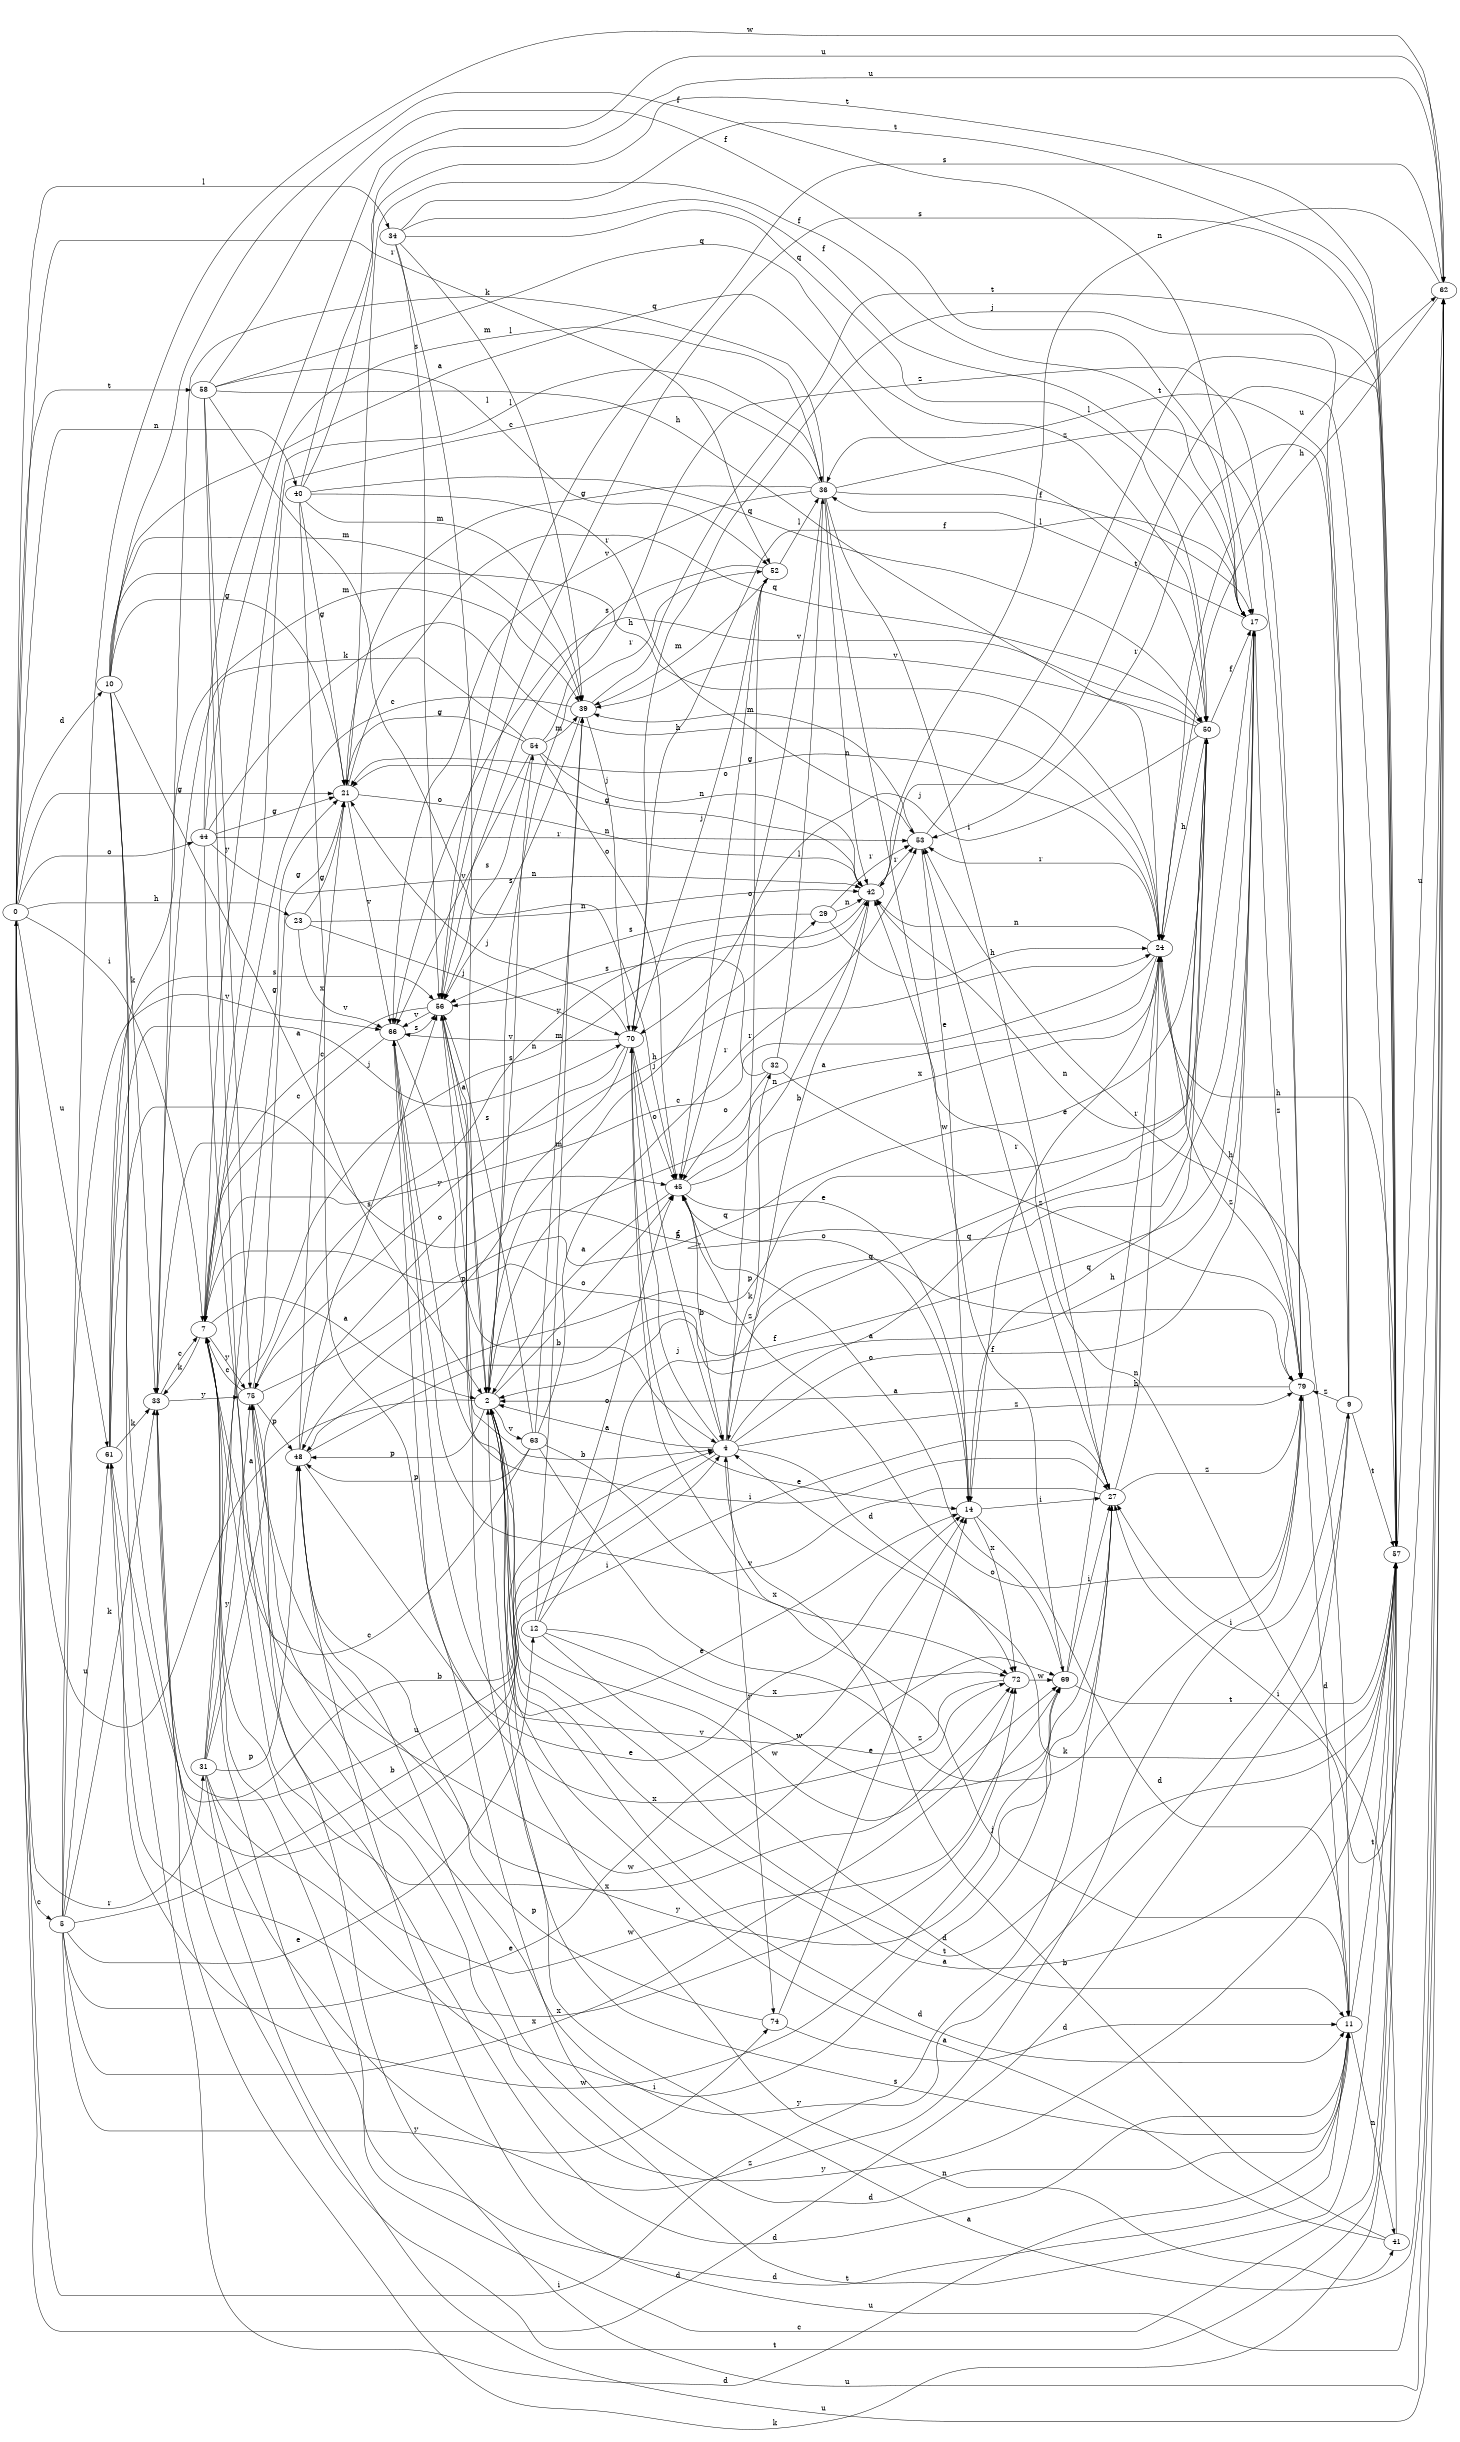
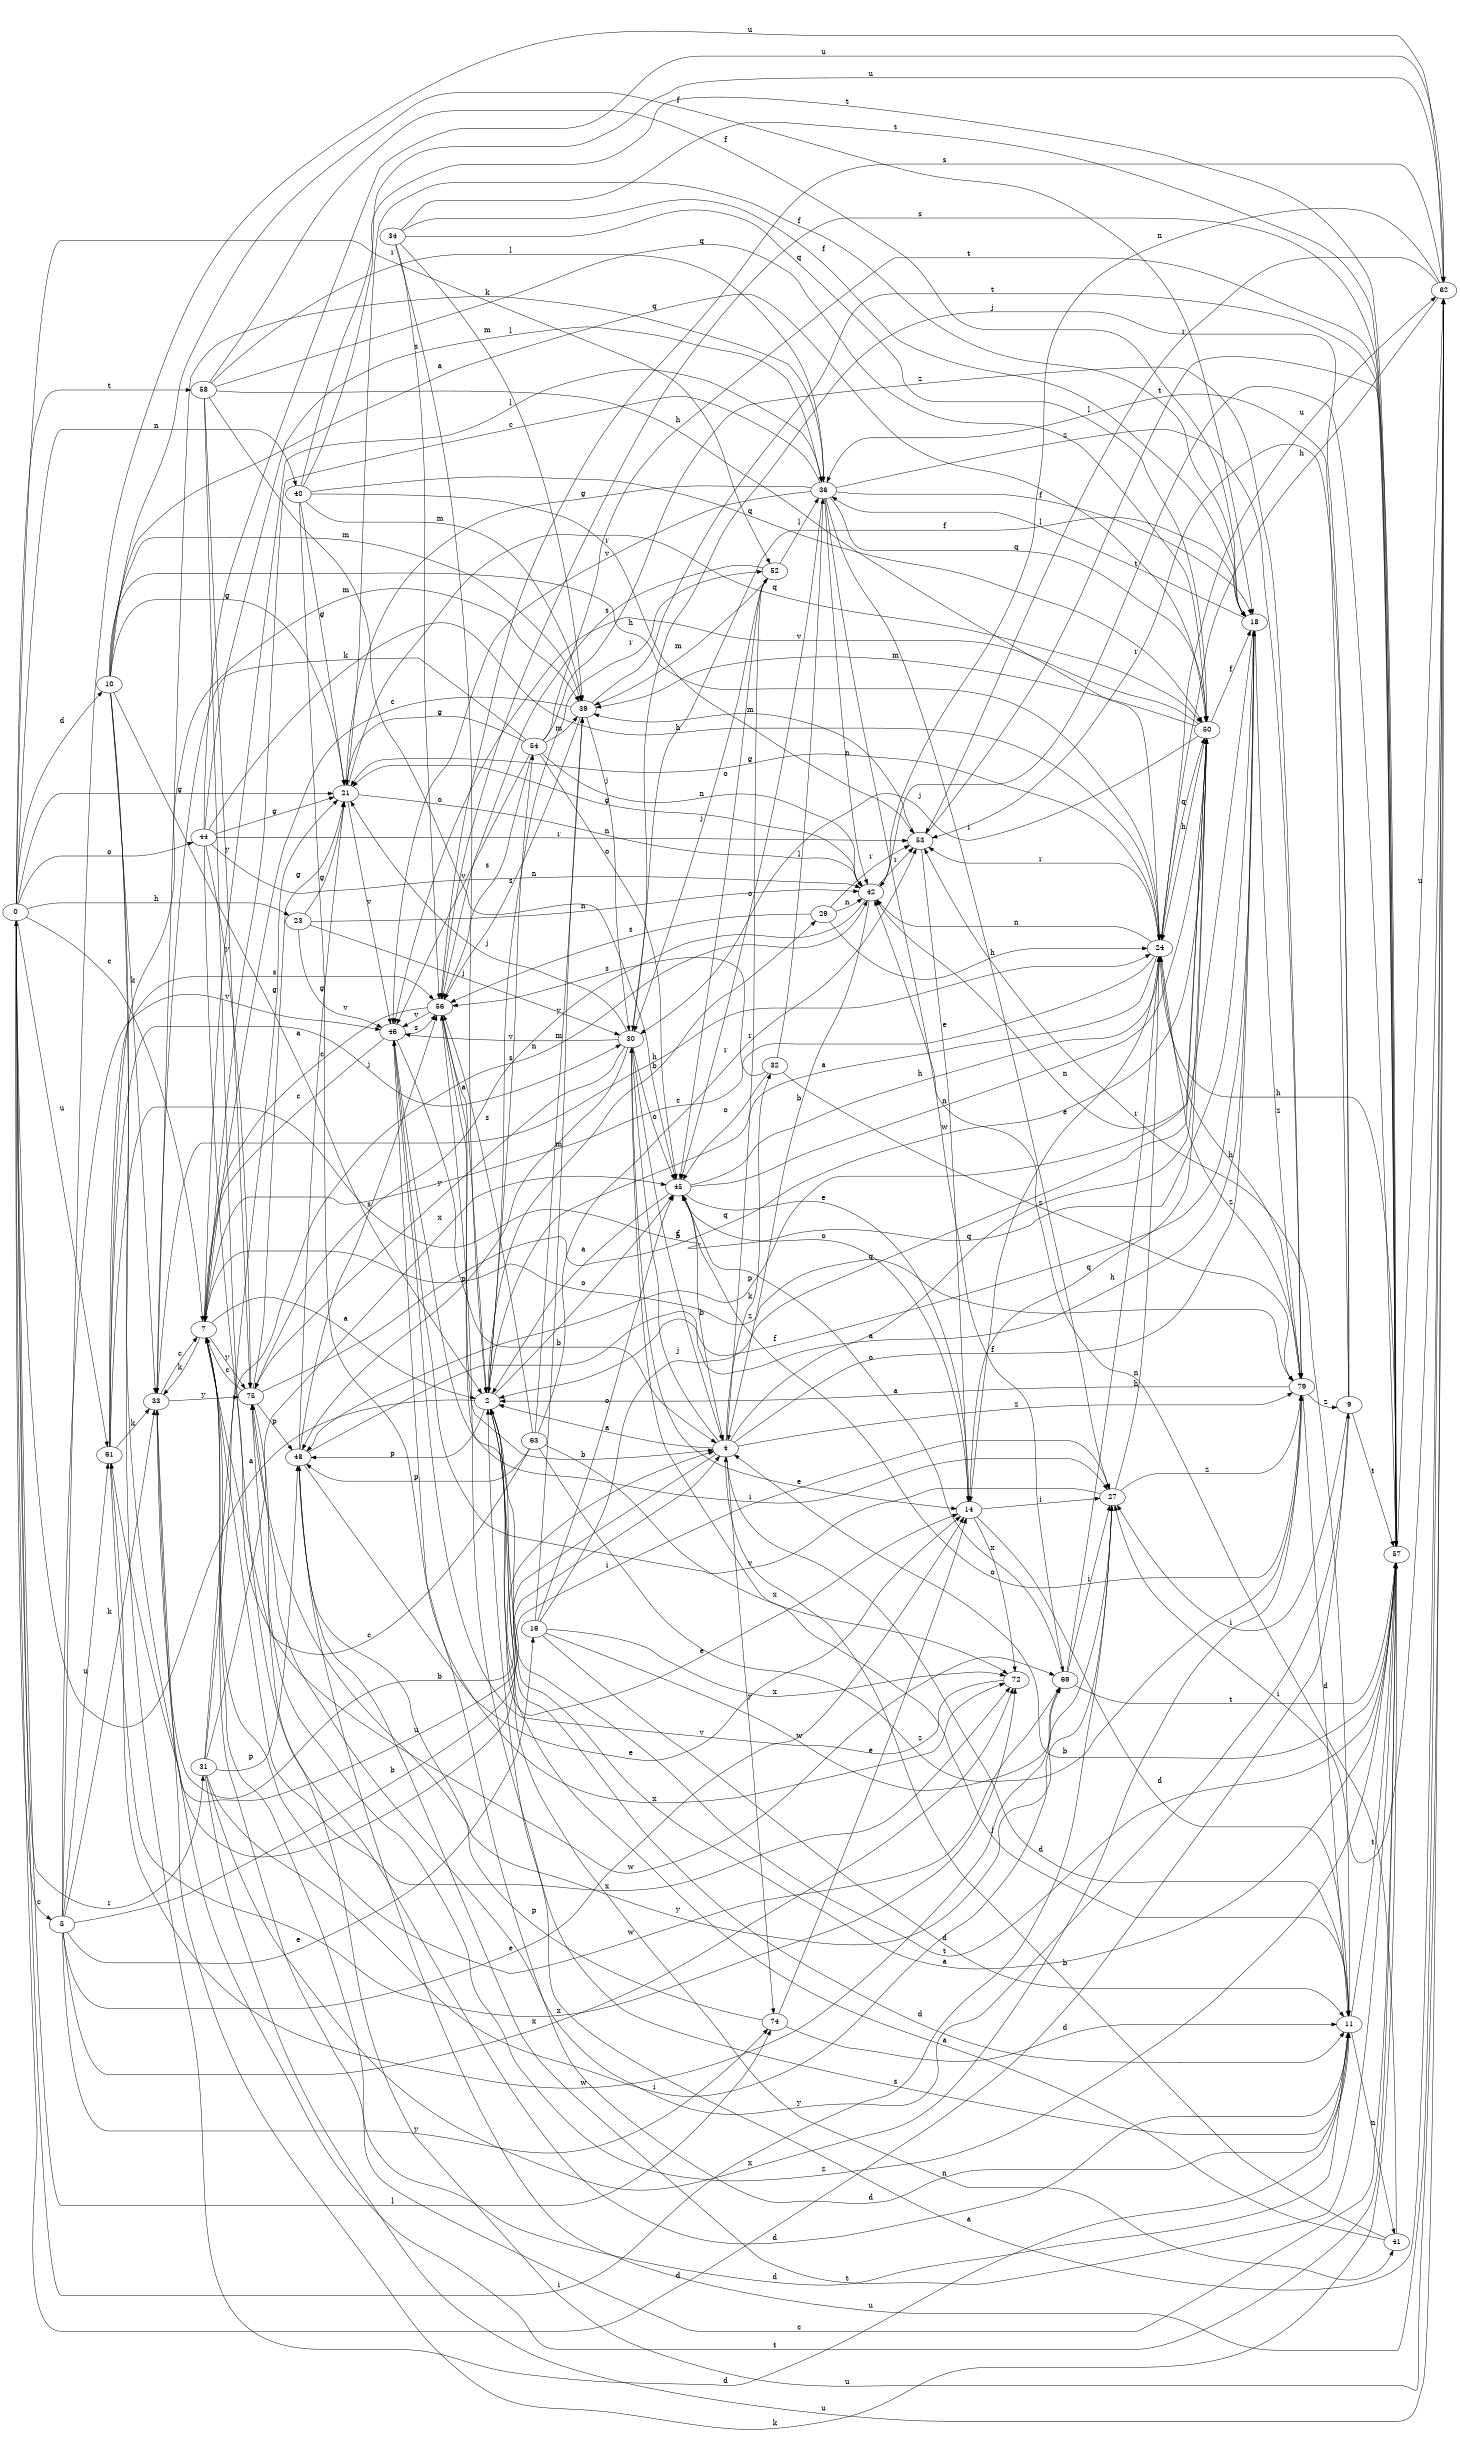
edge "5" -> "62": label "w" -> "u"
edge "54" -> "57": added, label "t"
edge "0" -> "34": now "0" -> "74"
edge "58" -> "52": now "58" -> "36"
edge "36" -> "50": added, label "q"
node "17": label "17" -> "18"
edge "50" -> "39": label "v" -> "m"
edge "24" -> "50": added, label "q"
edge "0" -> "7": label "i" -> "c"
edge "48" -> "21": label "x" -> "g"
node "66": label "66" -> "46"
node "70": label "70" -> "30"
edge "45" -> "42": now "45" -> "50"
edge "2" -> "29": label "j" -> "b"
edge "45" -> "24": label "x" -> "h"
edge "27" -> "53": now "62" -> "53"
edge "31" -> "45": label "o" -> "x"
edge "9" -> "79": reversed
edge "2" -> "63": removed, label "v"
edge "4" -> "72": now "4" -> "11"
edge "31" -> "75": now "44" -> "75"
node "12": label "12" -> "16"
edge "72" -> "69": removed, label "w"
edge "2" -> "69": removed, label "w"
edge "57" -> "4": label "k" -> "b"
edge "31" -> "79": label "z" -> "x"
edge "57" -> "75": label "y" -> "z"
